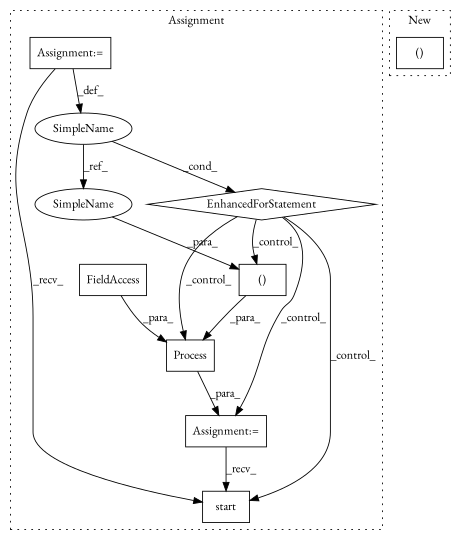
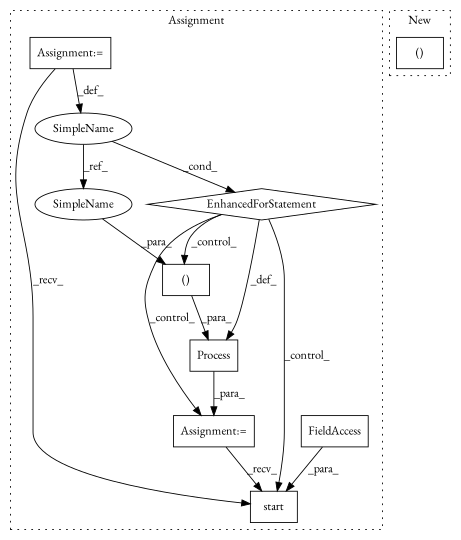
edge "EnhancedForStatement" -> "Process": label "_control_" -> "_def_"
edge "FieldAccess" -> "Process": now "FieldAccess" -> "start"
